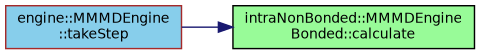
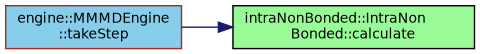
node "intraNonBonded::MMMDEngine Bonded::calculate": label "intraNonBonded::MMMDEngine Bonded::calculate" -> "intraNonBonded::IntraNon Bonded::calculate"
